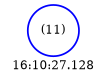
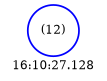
node "(11)": label "(11)" -> "(12)"
